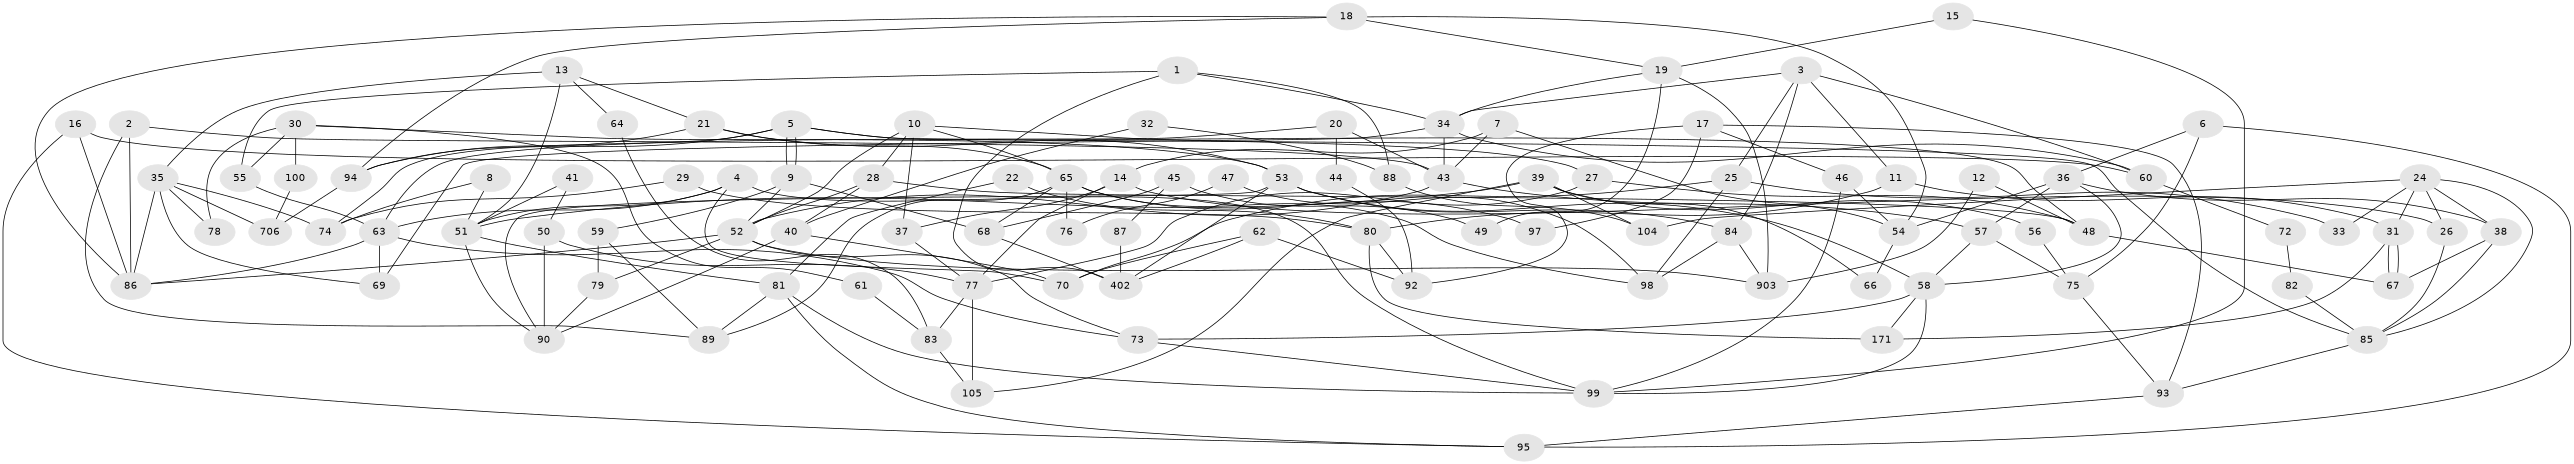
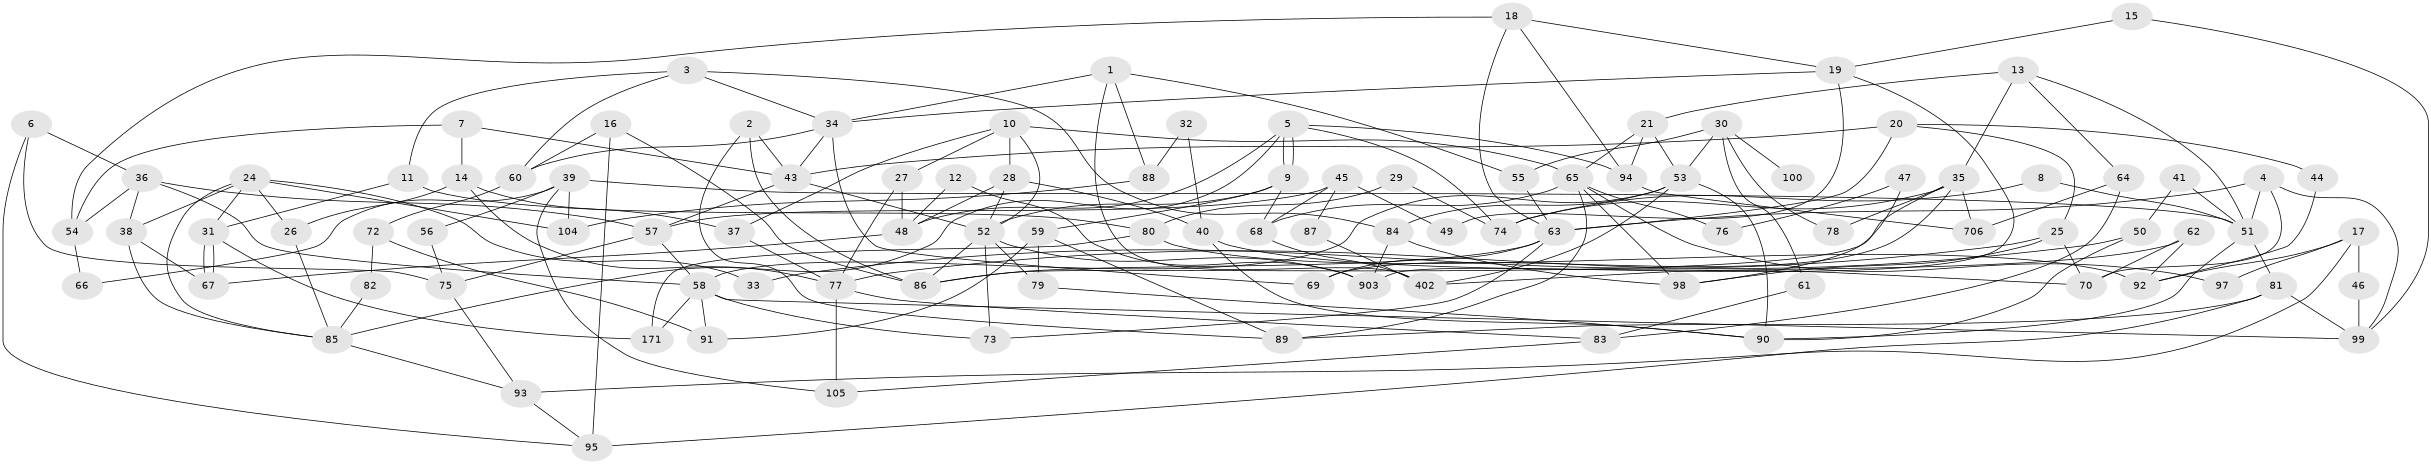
edge "18" -- "86": now "18" -- "63"
edge "3" -- "25": now "20" -- "25"
node "22": removed
edge "100" -- "706": now "64" -- "706"
edge "46" -- "54": removed
edge "45" -- "57": added
node "91": added
edge "73" -- "99": removed
